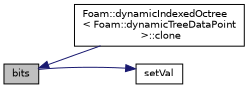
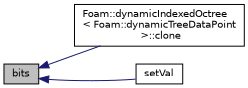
edge "bits" -> "setVal": reversed
